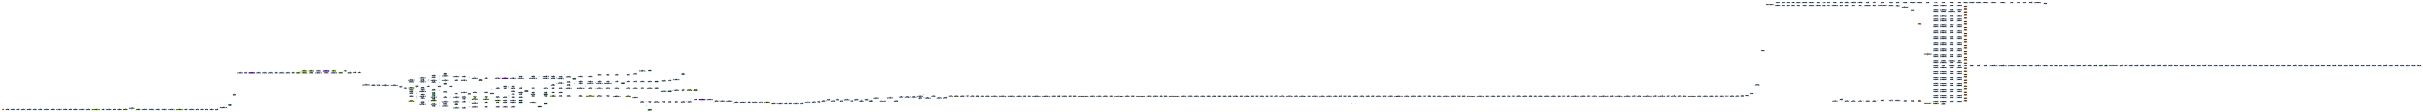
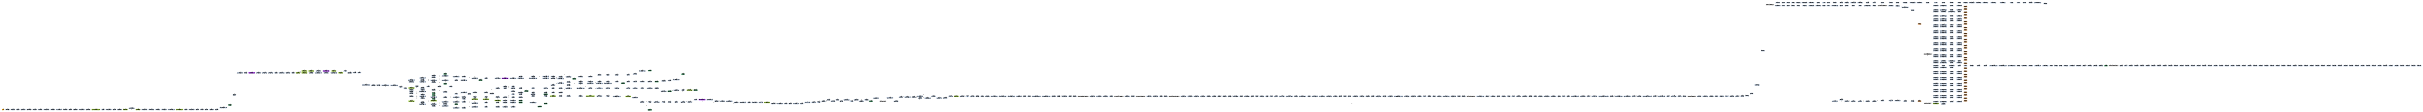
node "0x0042085a movl %eax, 0x440a80": removed
node "0x004208cc movl %eax, 0x440a94": fillcolor seagreen -> lightsteelblue
